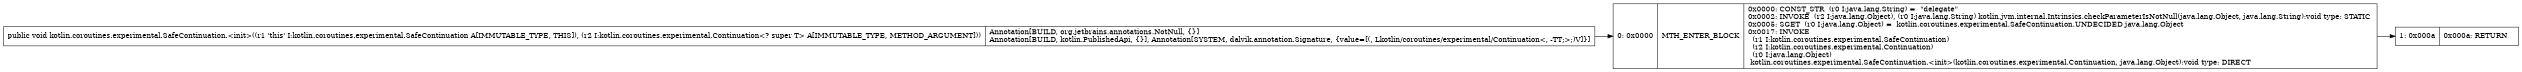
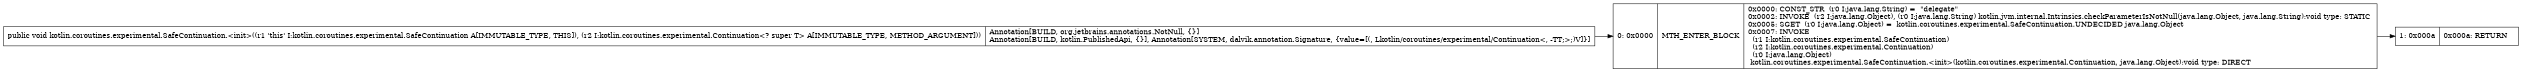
node "0: 0x0000": text "0x0017: INVOKE" -> "0x0007: INVOKE"
